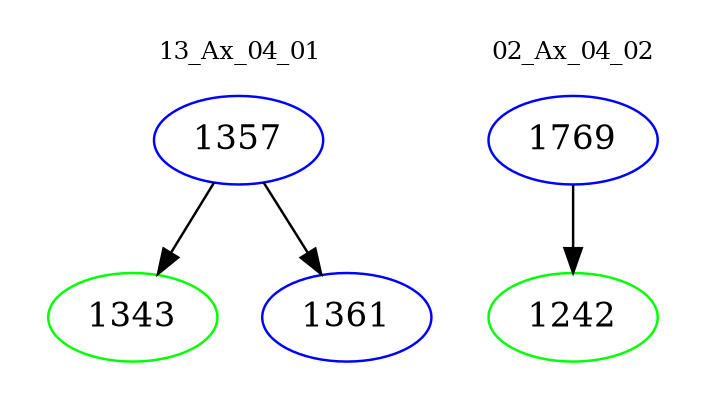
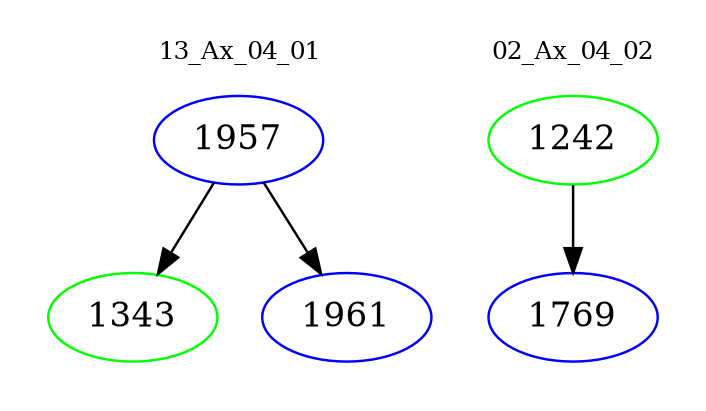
node "1357": label "1357" -> "1957"
edge "1769" -> "1242": reversed
node "1361": label "1361" -> "1961"
